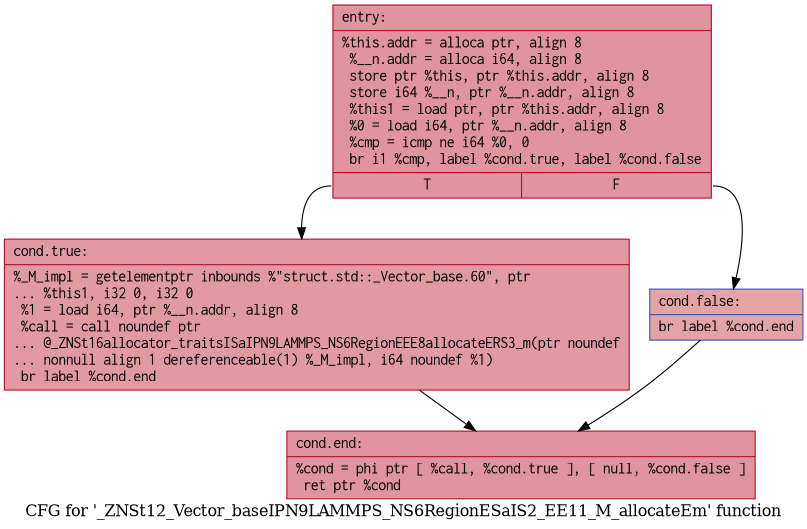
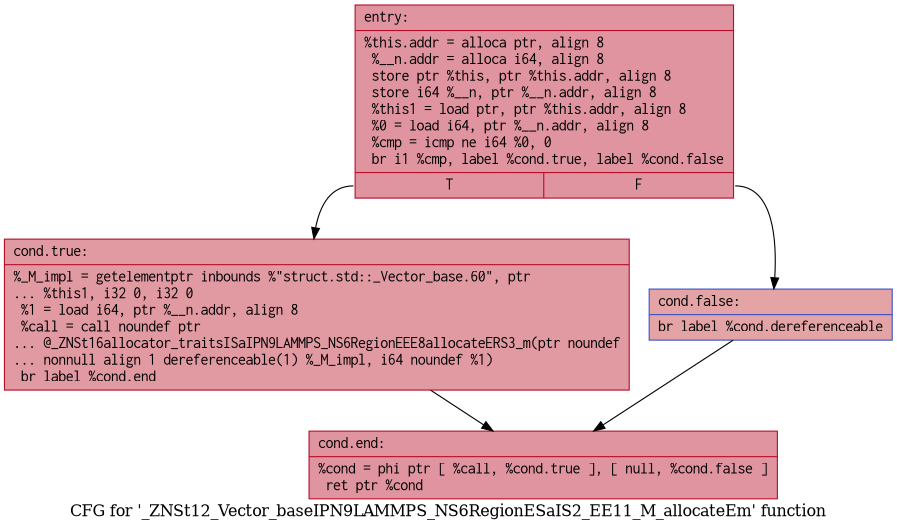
node "cond.false:": text "br label %cond.end" -> "br label %cond.dereferenceable"
